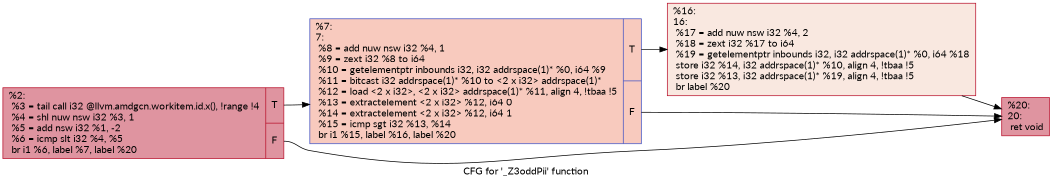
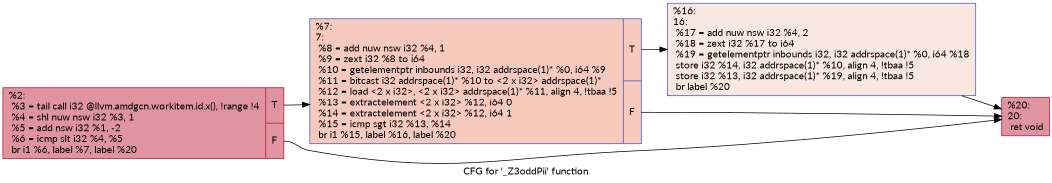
node "%16:": color #b70d28ff -> #3d50c3ff
